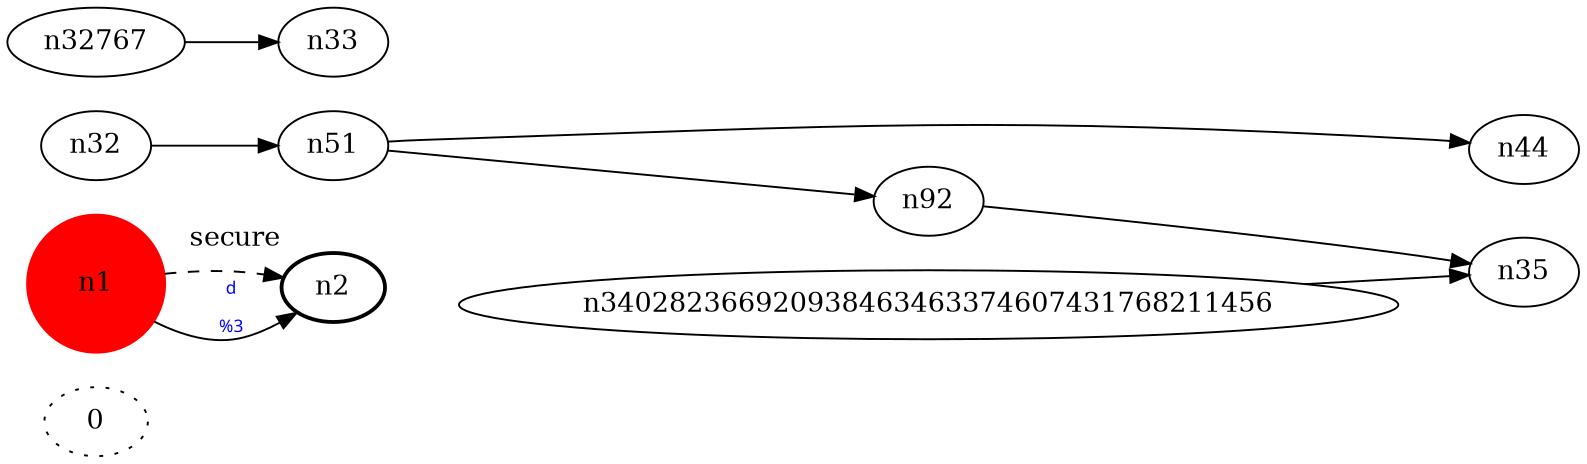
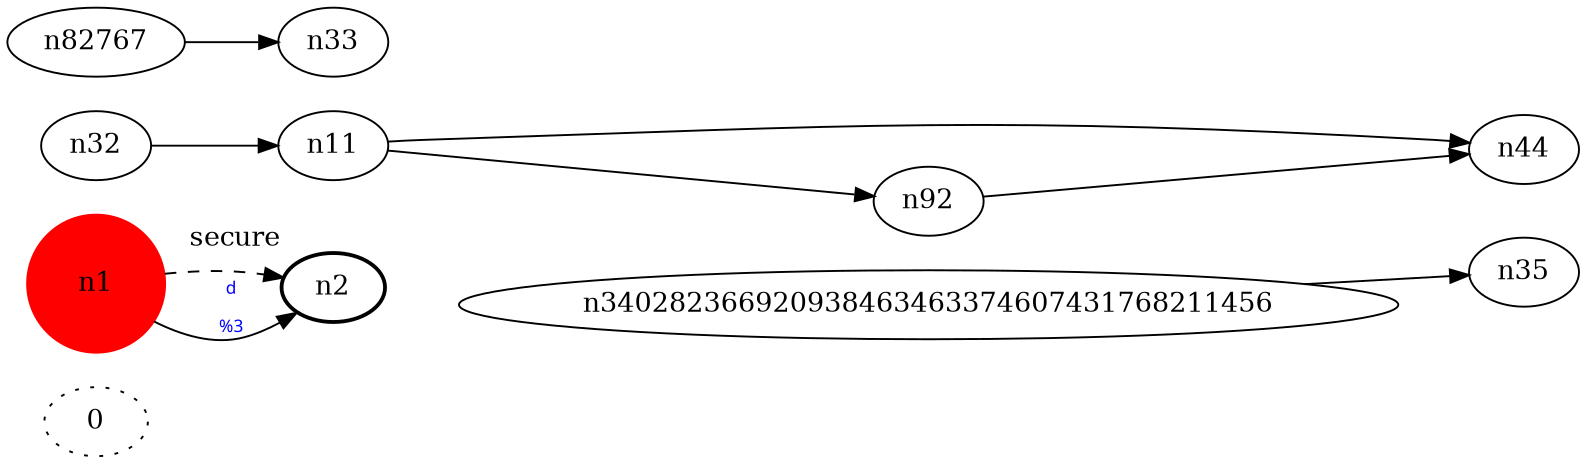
node "n32767": label "n32767" -> "n82767"
node "n51": label "n51" -> "n11"
edge "n92" -> "n35": now "n92" -> "n44"
